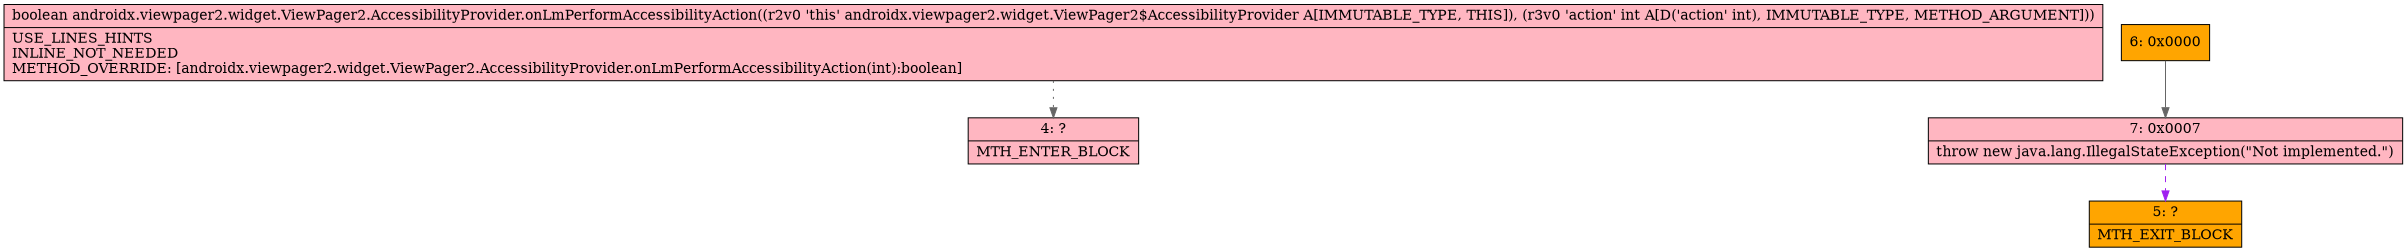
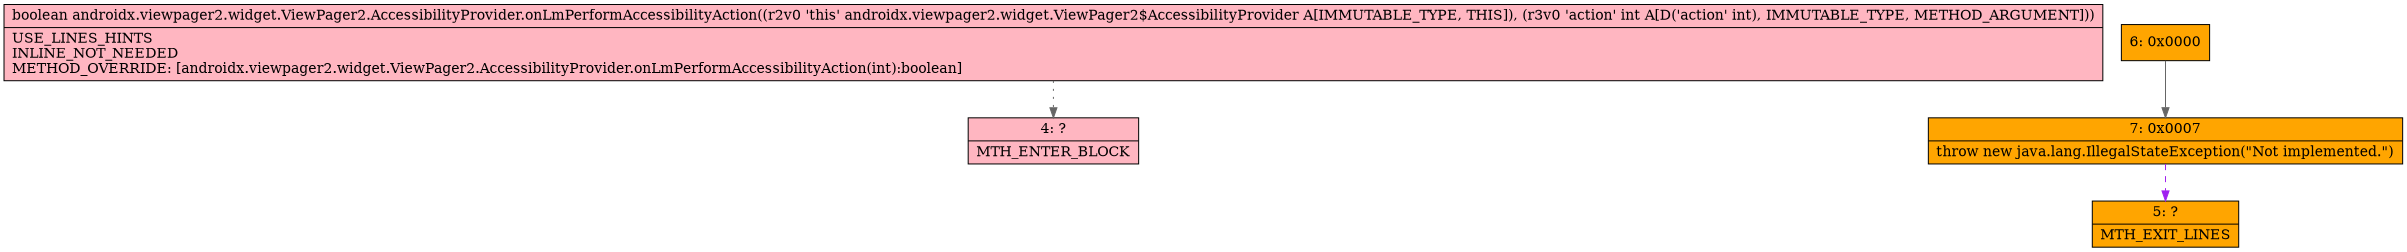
node "7: 0x0007": fillcolor lightpink -> orange
node "5: ?": text "MTH_EXIT_BLOCK" -> "MTH_EXIT_LINES"
